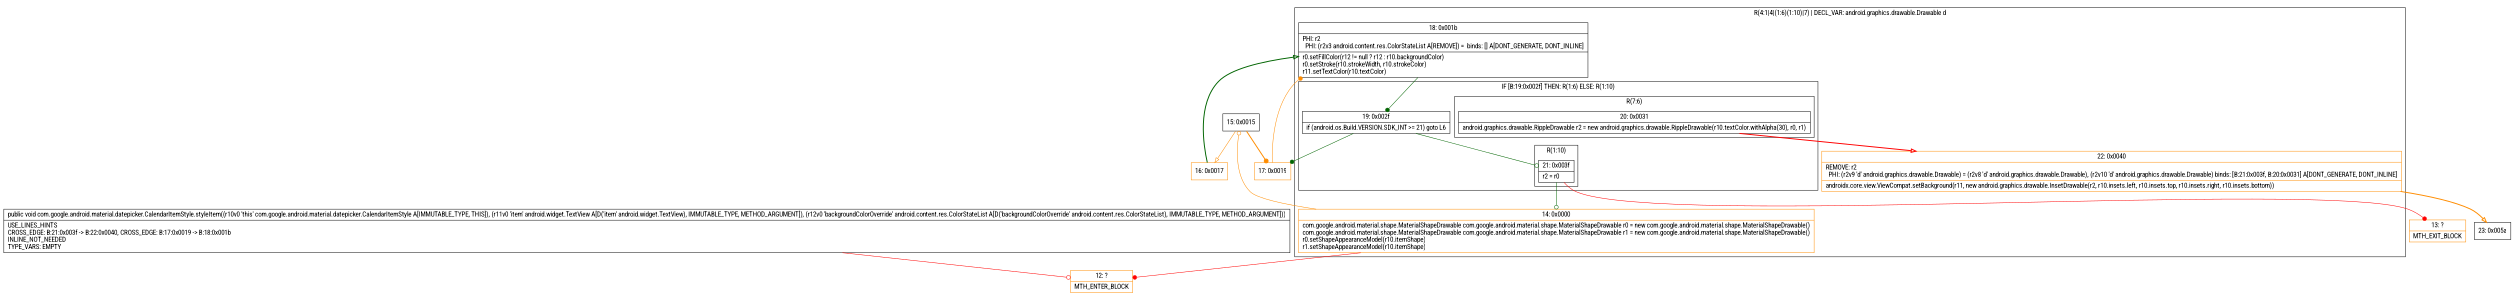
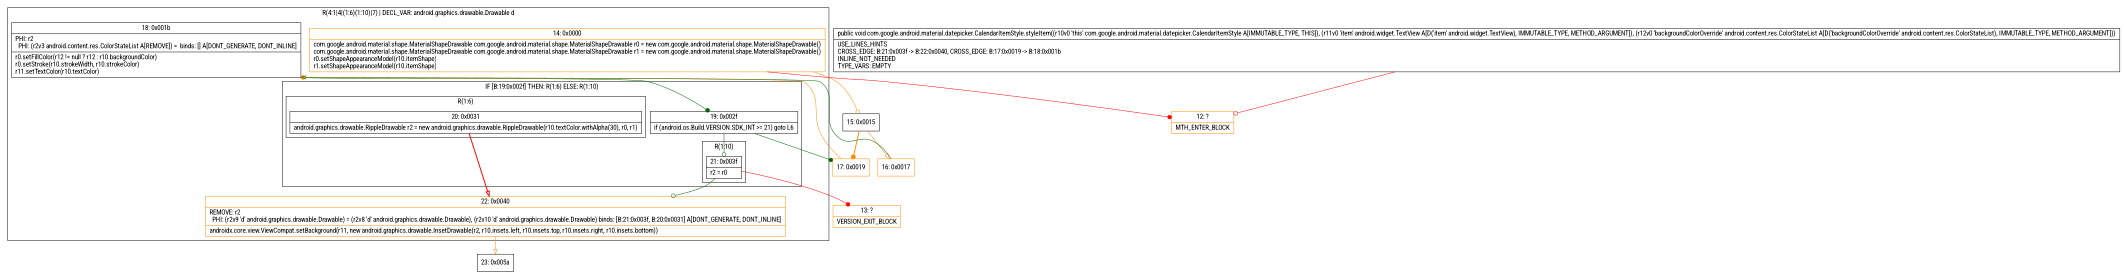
edge "16: 0x0017" -> "18: 0x001b": style bold -> solid
cluster "R(7:6)": label "R(7:6)" -> "R(1:6)"
edge "21: 0x003f" -> "14: 0x0000": now "21: 0x003f" -> "22: 0x0040"
edge "22: 0x0040" -> "23: 0x005a": style bold -> solid
node "13: ?": text "MTH_EXIT_BLOCK" -> "VERSION_EXIT_BLOCK"
